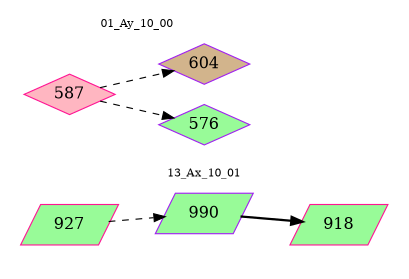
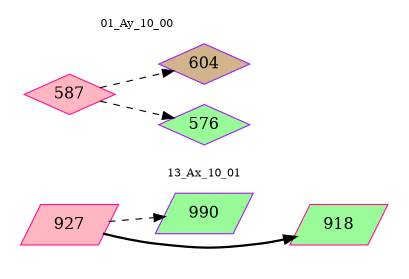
edge "990" -> "918": now "927" -> "918"
node "927": fillcolor palegreen -> lightpink
